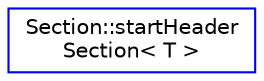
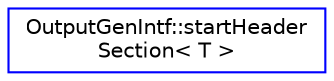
node "Section::startHeader Section< T >": label "Section::startHeader Section< T >" -> "OutputGenIntf::startHeader Section< T >"
